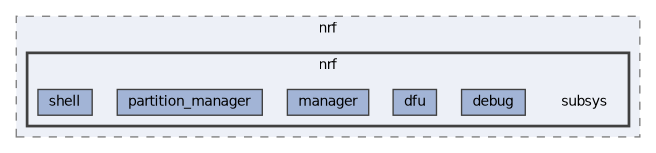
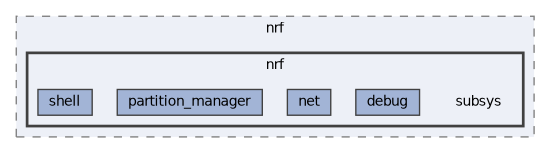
node "manager": label "manager" -> "net"
node "dfu": removed
